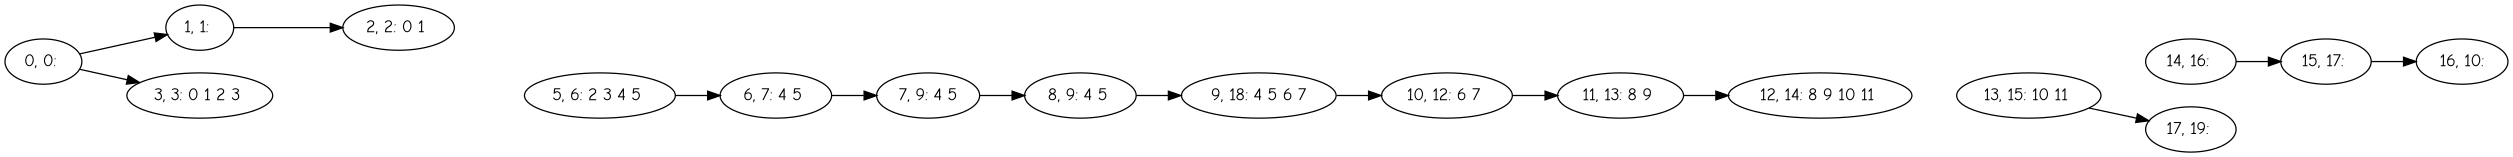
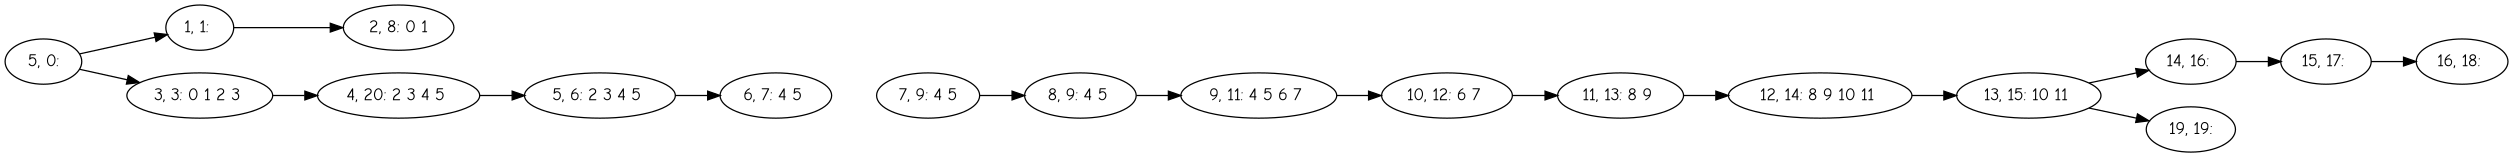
node "2, 2: 0 1": label "2, 2: 0 1" -> "2, 8: 0 1"
node "0, 0:": label "0, 0:" -> "5, 0:"
node "16, 10:": label "16, 10:" -> "16, 18:"
edge "13, 15: 10 11" -> "14, 16:": added
node "4, 20: 2 3 4 5": added
edge "6, 7: 4 5" -> "7, 9: 4 5": removed
node "9, 18: 4 5 6 7": label "9, 18: 4 5 6 7" -> "9, 11: 4 5 6 7"
edge "12, 14: 8 9 10 11" -> "13, 15: 10 11": added
node "17, 19:": label "17, 19:" -> "19, 19:"
